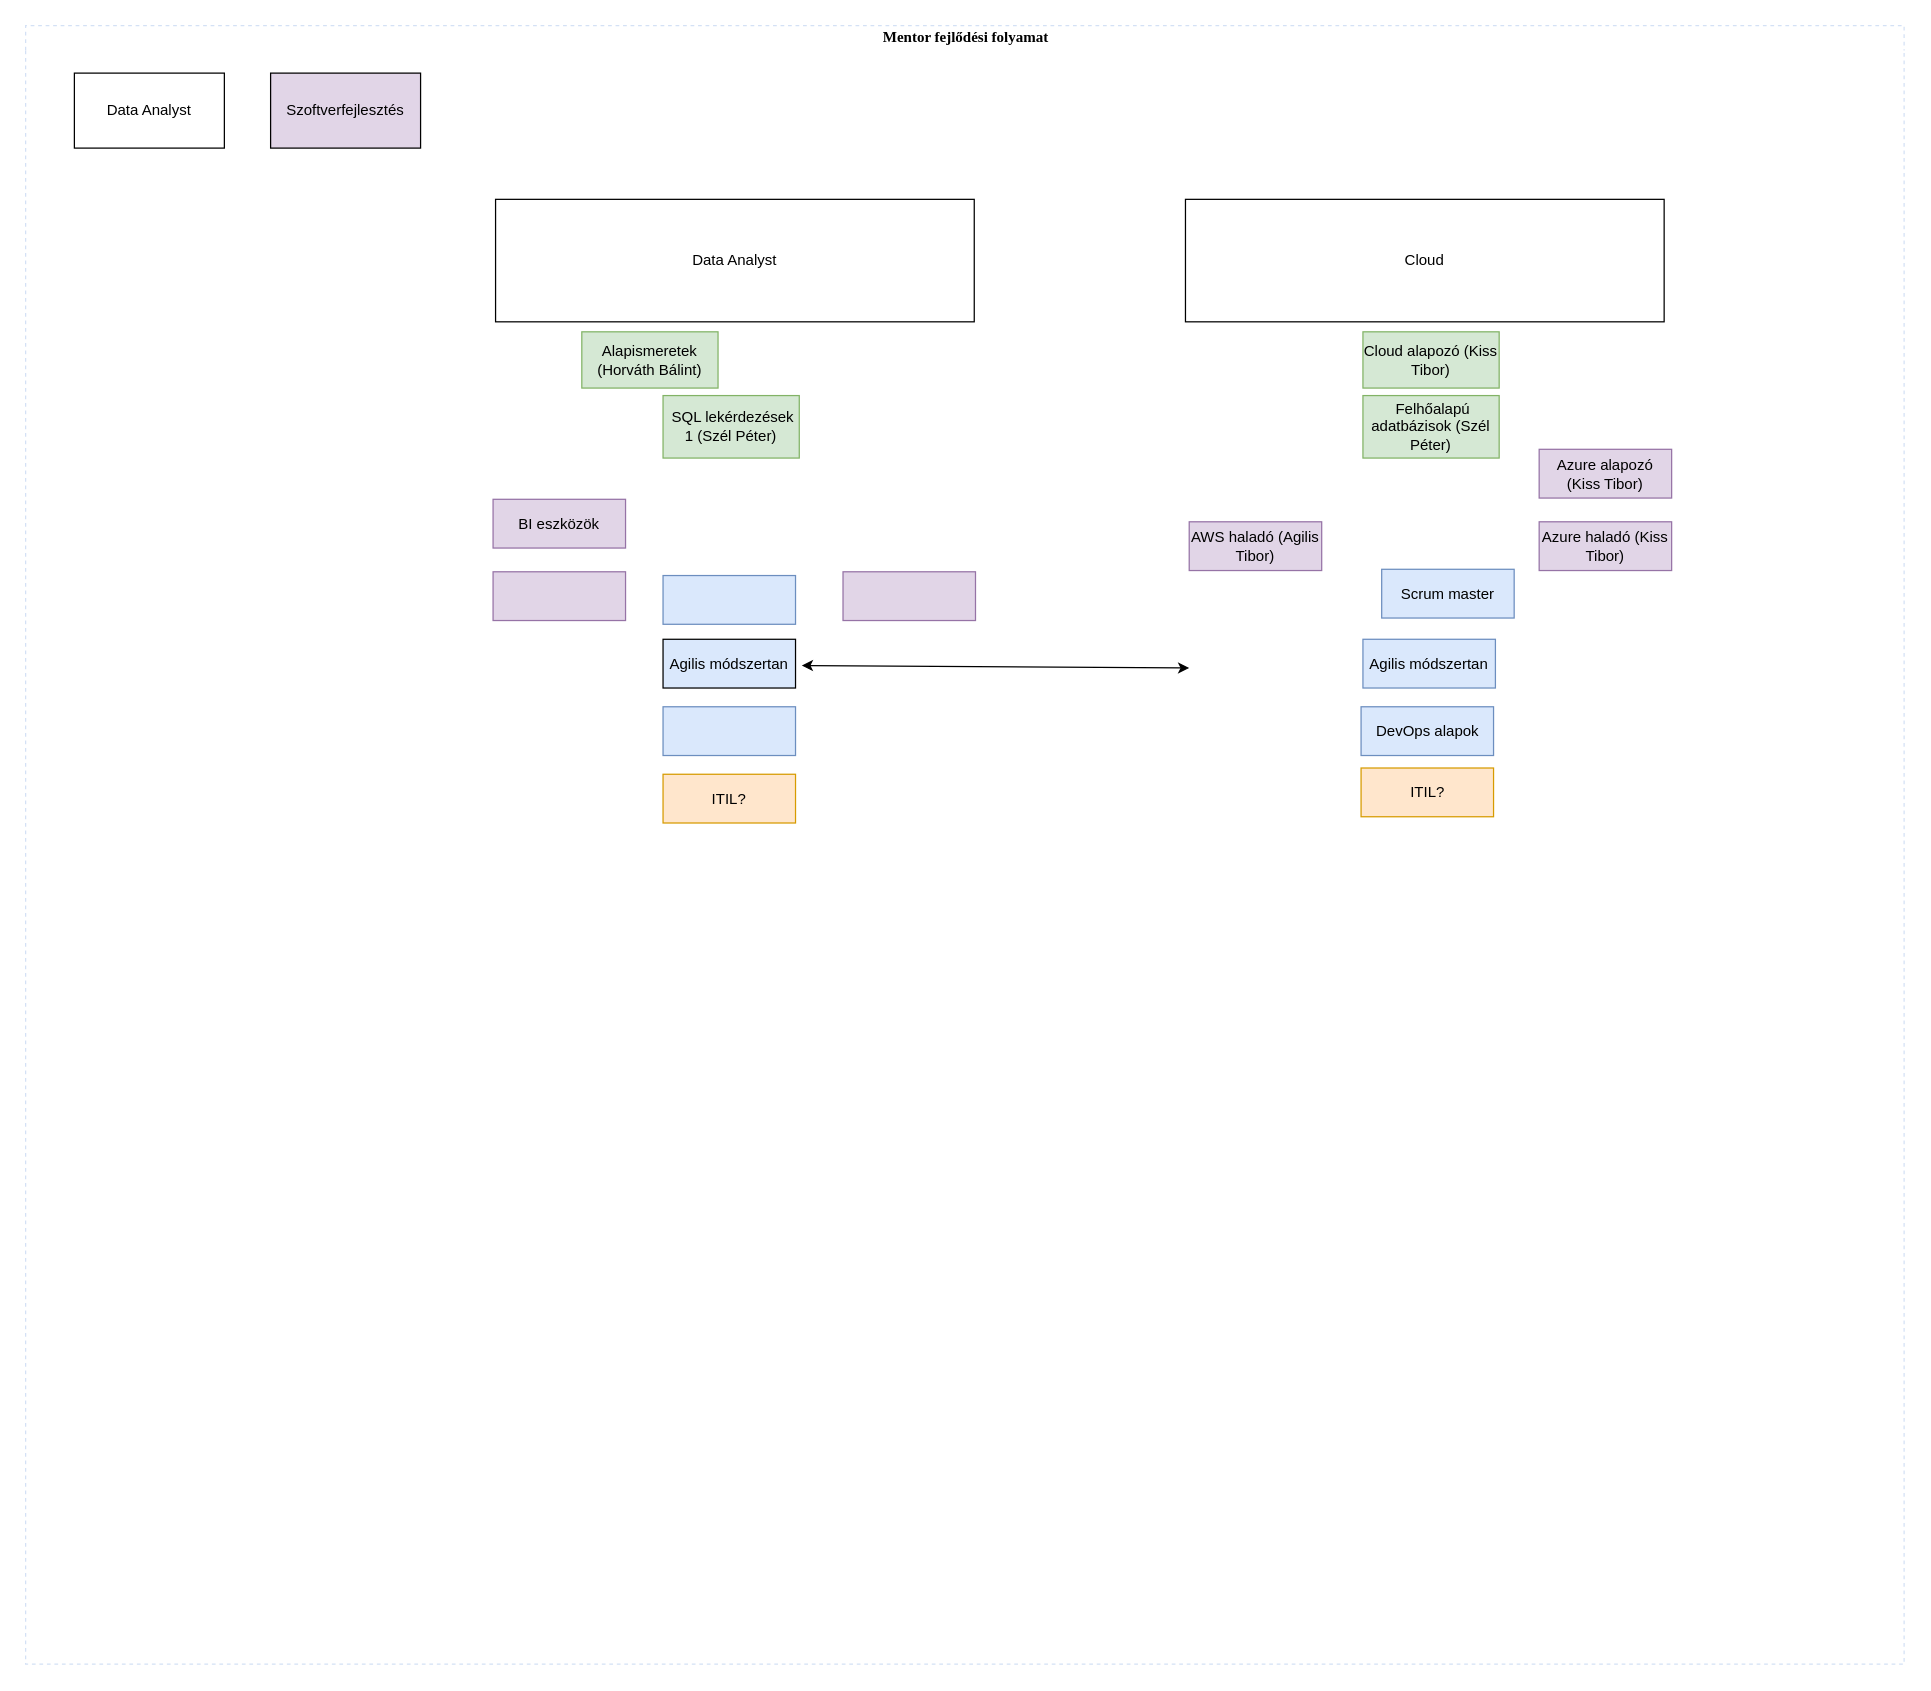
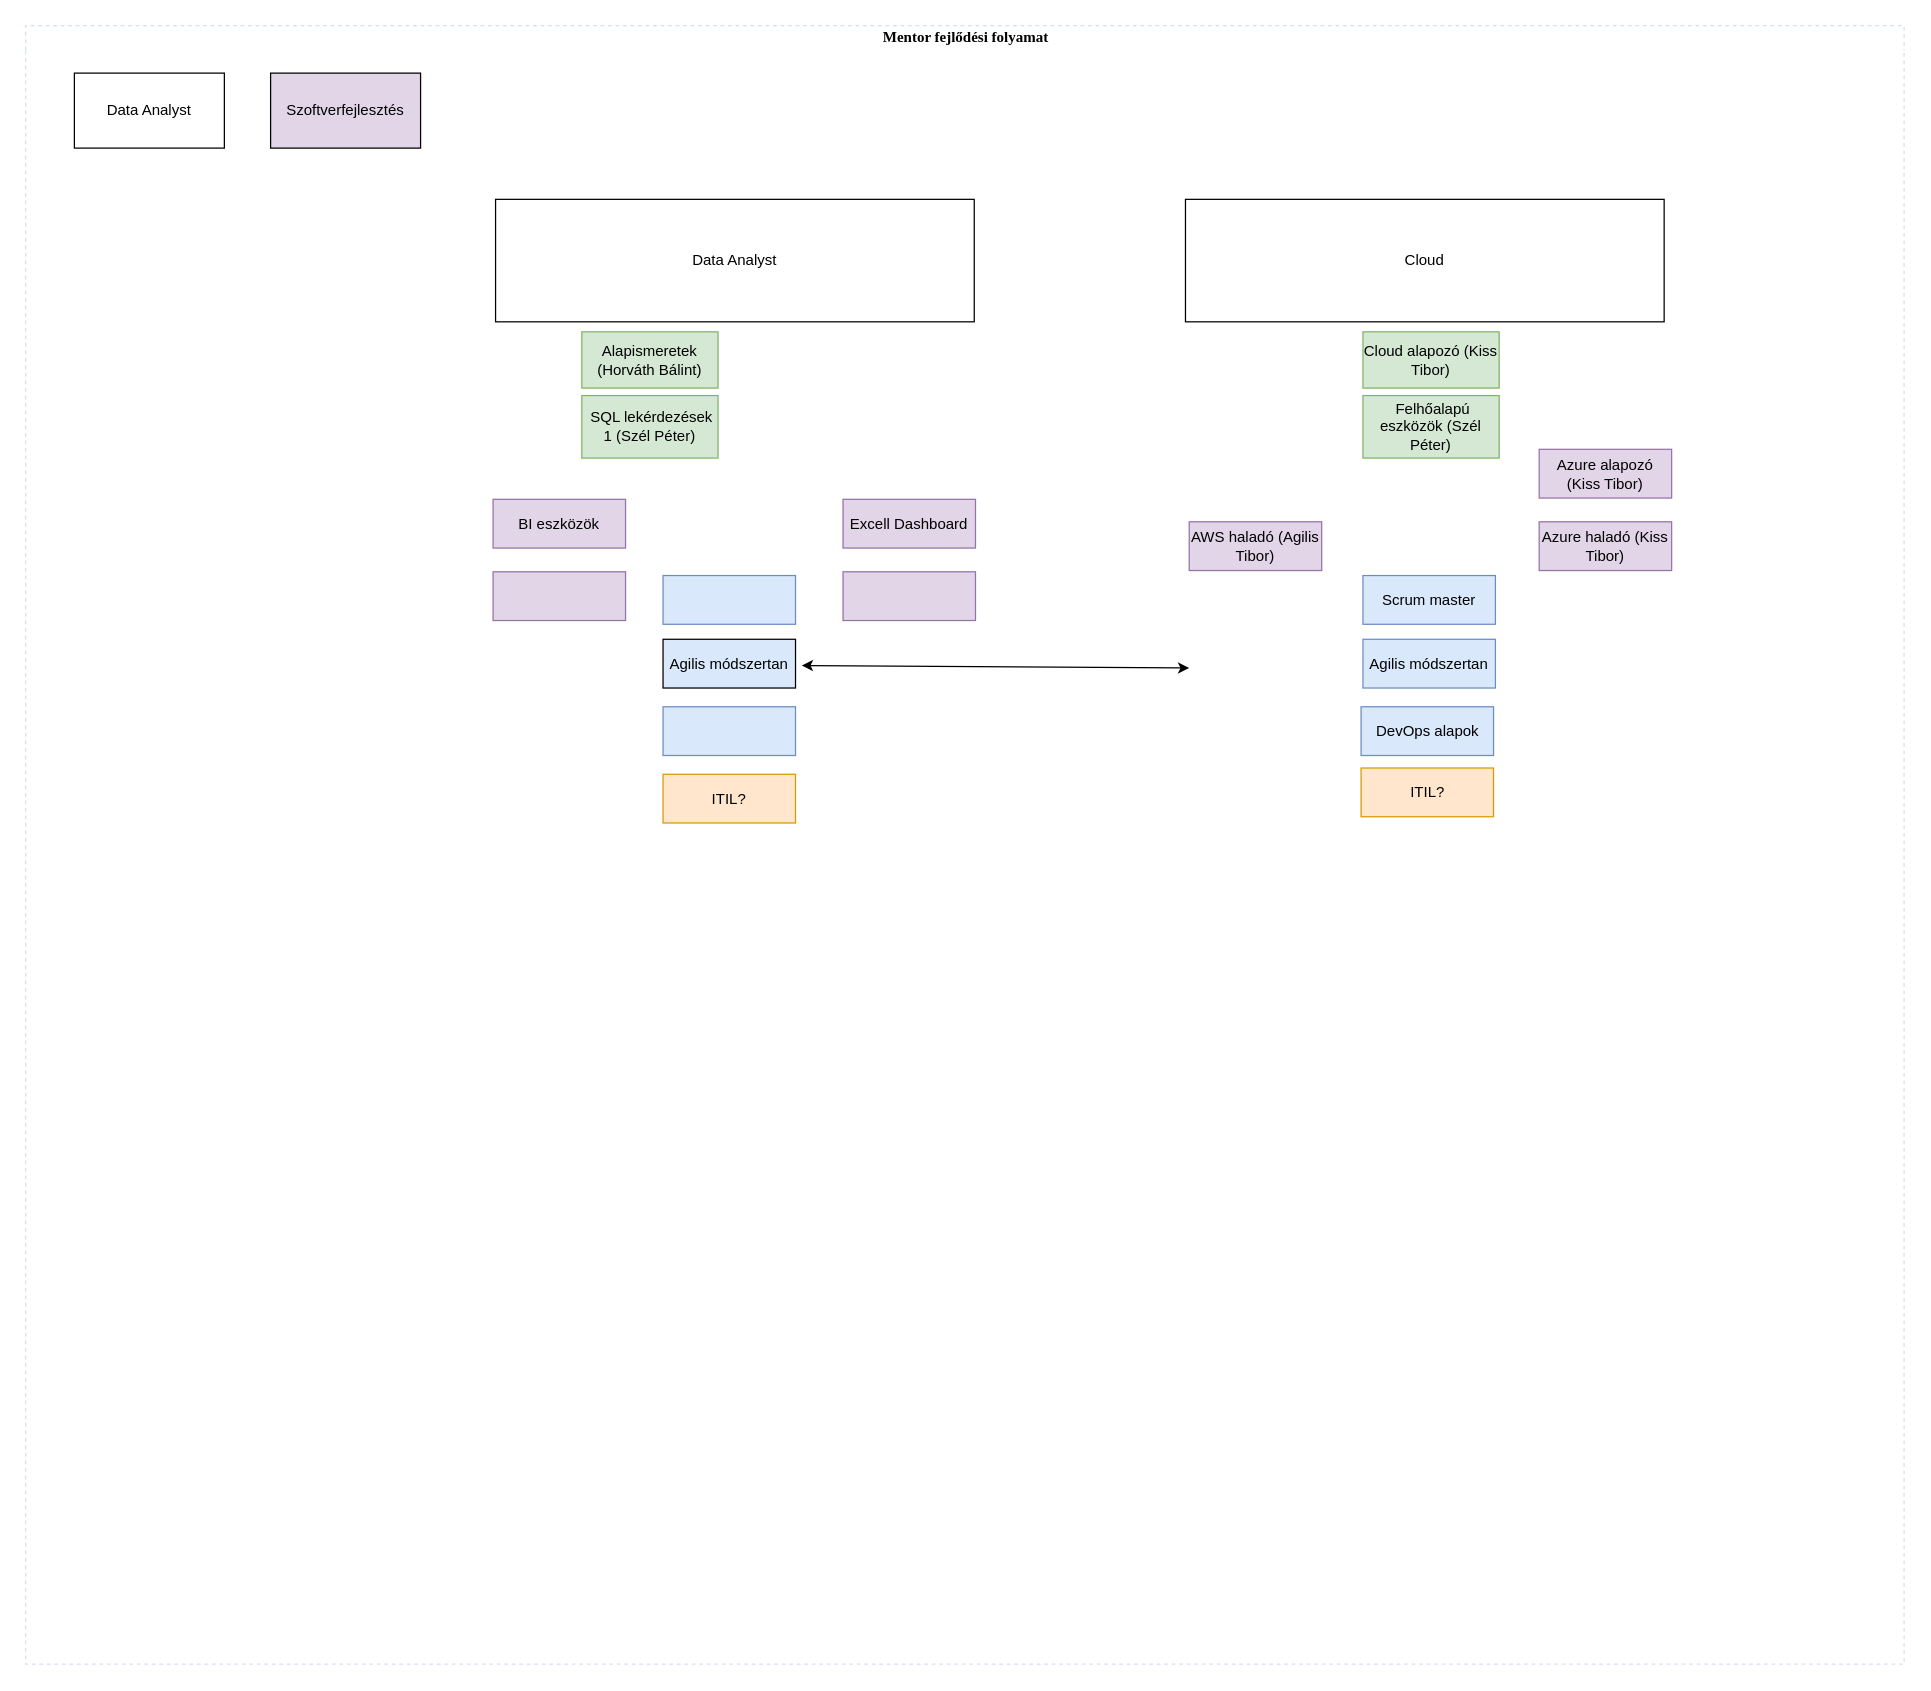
node "SQL lekérdezések 1 (Szél Péter)": moved (731, 427) -> (650, 427)
node "Felhőalapú adatbázisok (Szél Péter)": label "Felhőalapú adatbázisok (Szél Péter)" -> "Felhőalapú eszközök (Szél Péter)"
node "Excell Dashboard": added
node "Scrum master": moved (1448, 594) -> (1429, 600)
